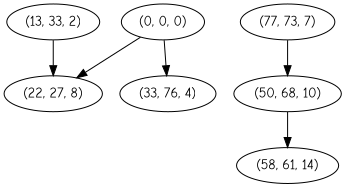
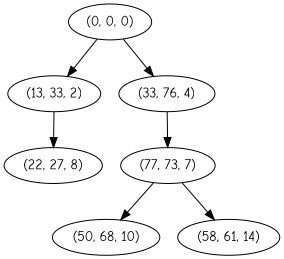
edge "(0, 0, 0)" -> "(22, 27, 8)": now "(0, 0, 0)" -> "(13, 33, 2)"
edge "(33, 76, 4)" -> "(77, 73, 7)": added
edge "(50, 68, 10)" -> "(58, 61, 14)": now "(77, 73, 7)" -> "(58, 61, 14)"
